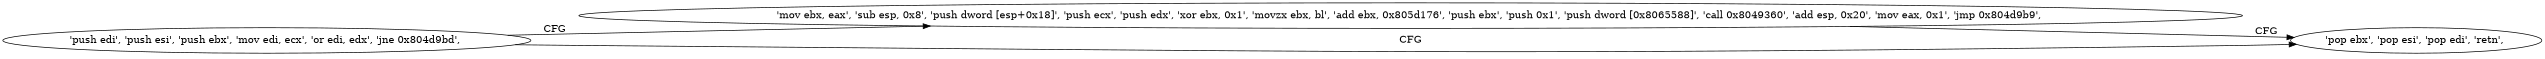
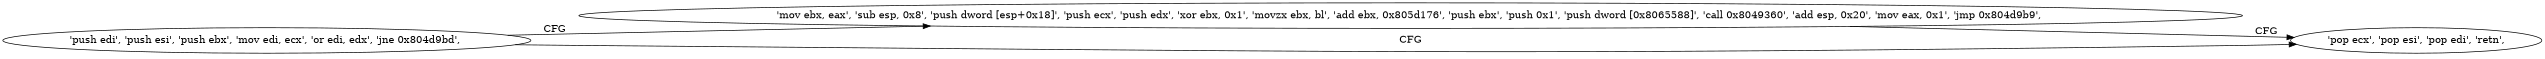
node "'pop ebx', 'pop esi', 'pop edi', 'retn',": label "'pop ebx', 'pop esi', 'pop edi', 'retn'," -> "'pop ecx', 'pop esi', 'pop edi', 'retn',"
